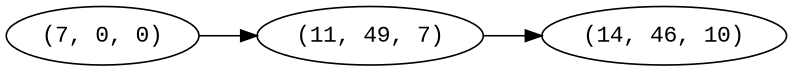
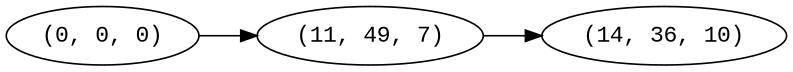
node "(7, 0, 0)": label "(7, 0, 0)" -> "(0, 0, 0)"
node "(14, 46, 10)": label "(14, 46, 10)" -> "(14, 36, 10)"
